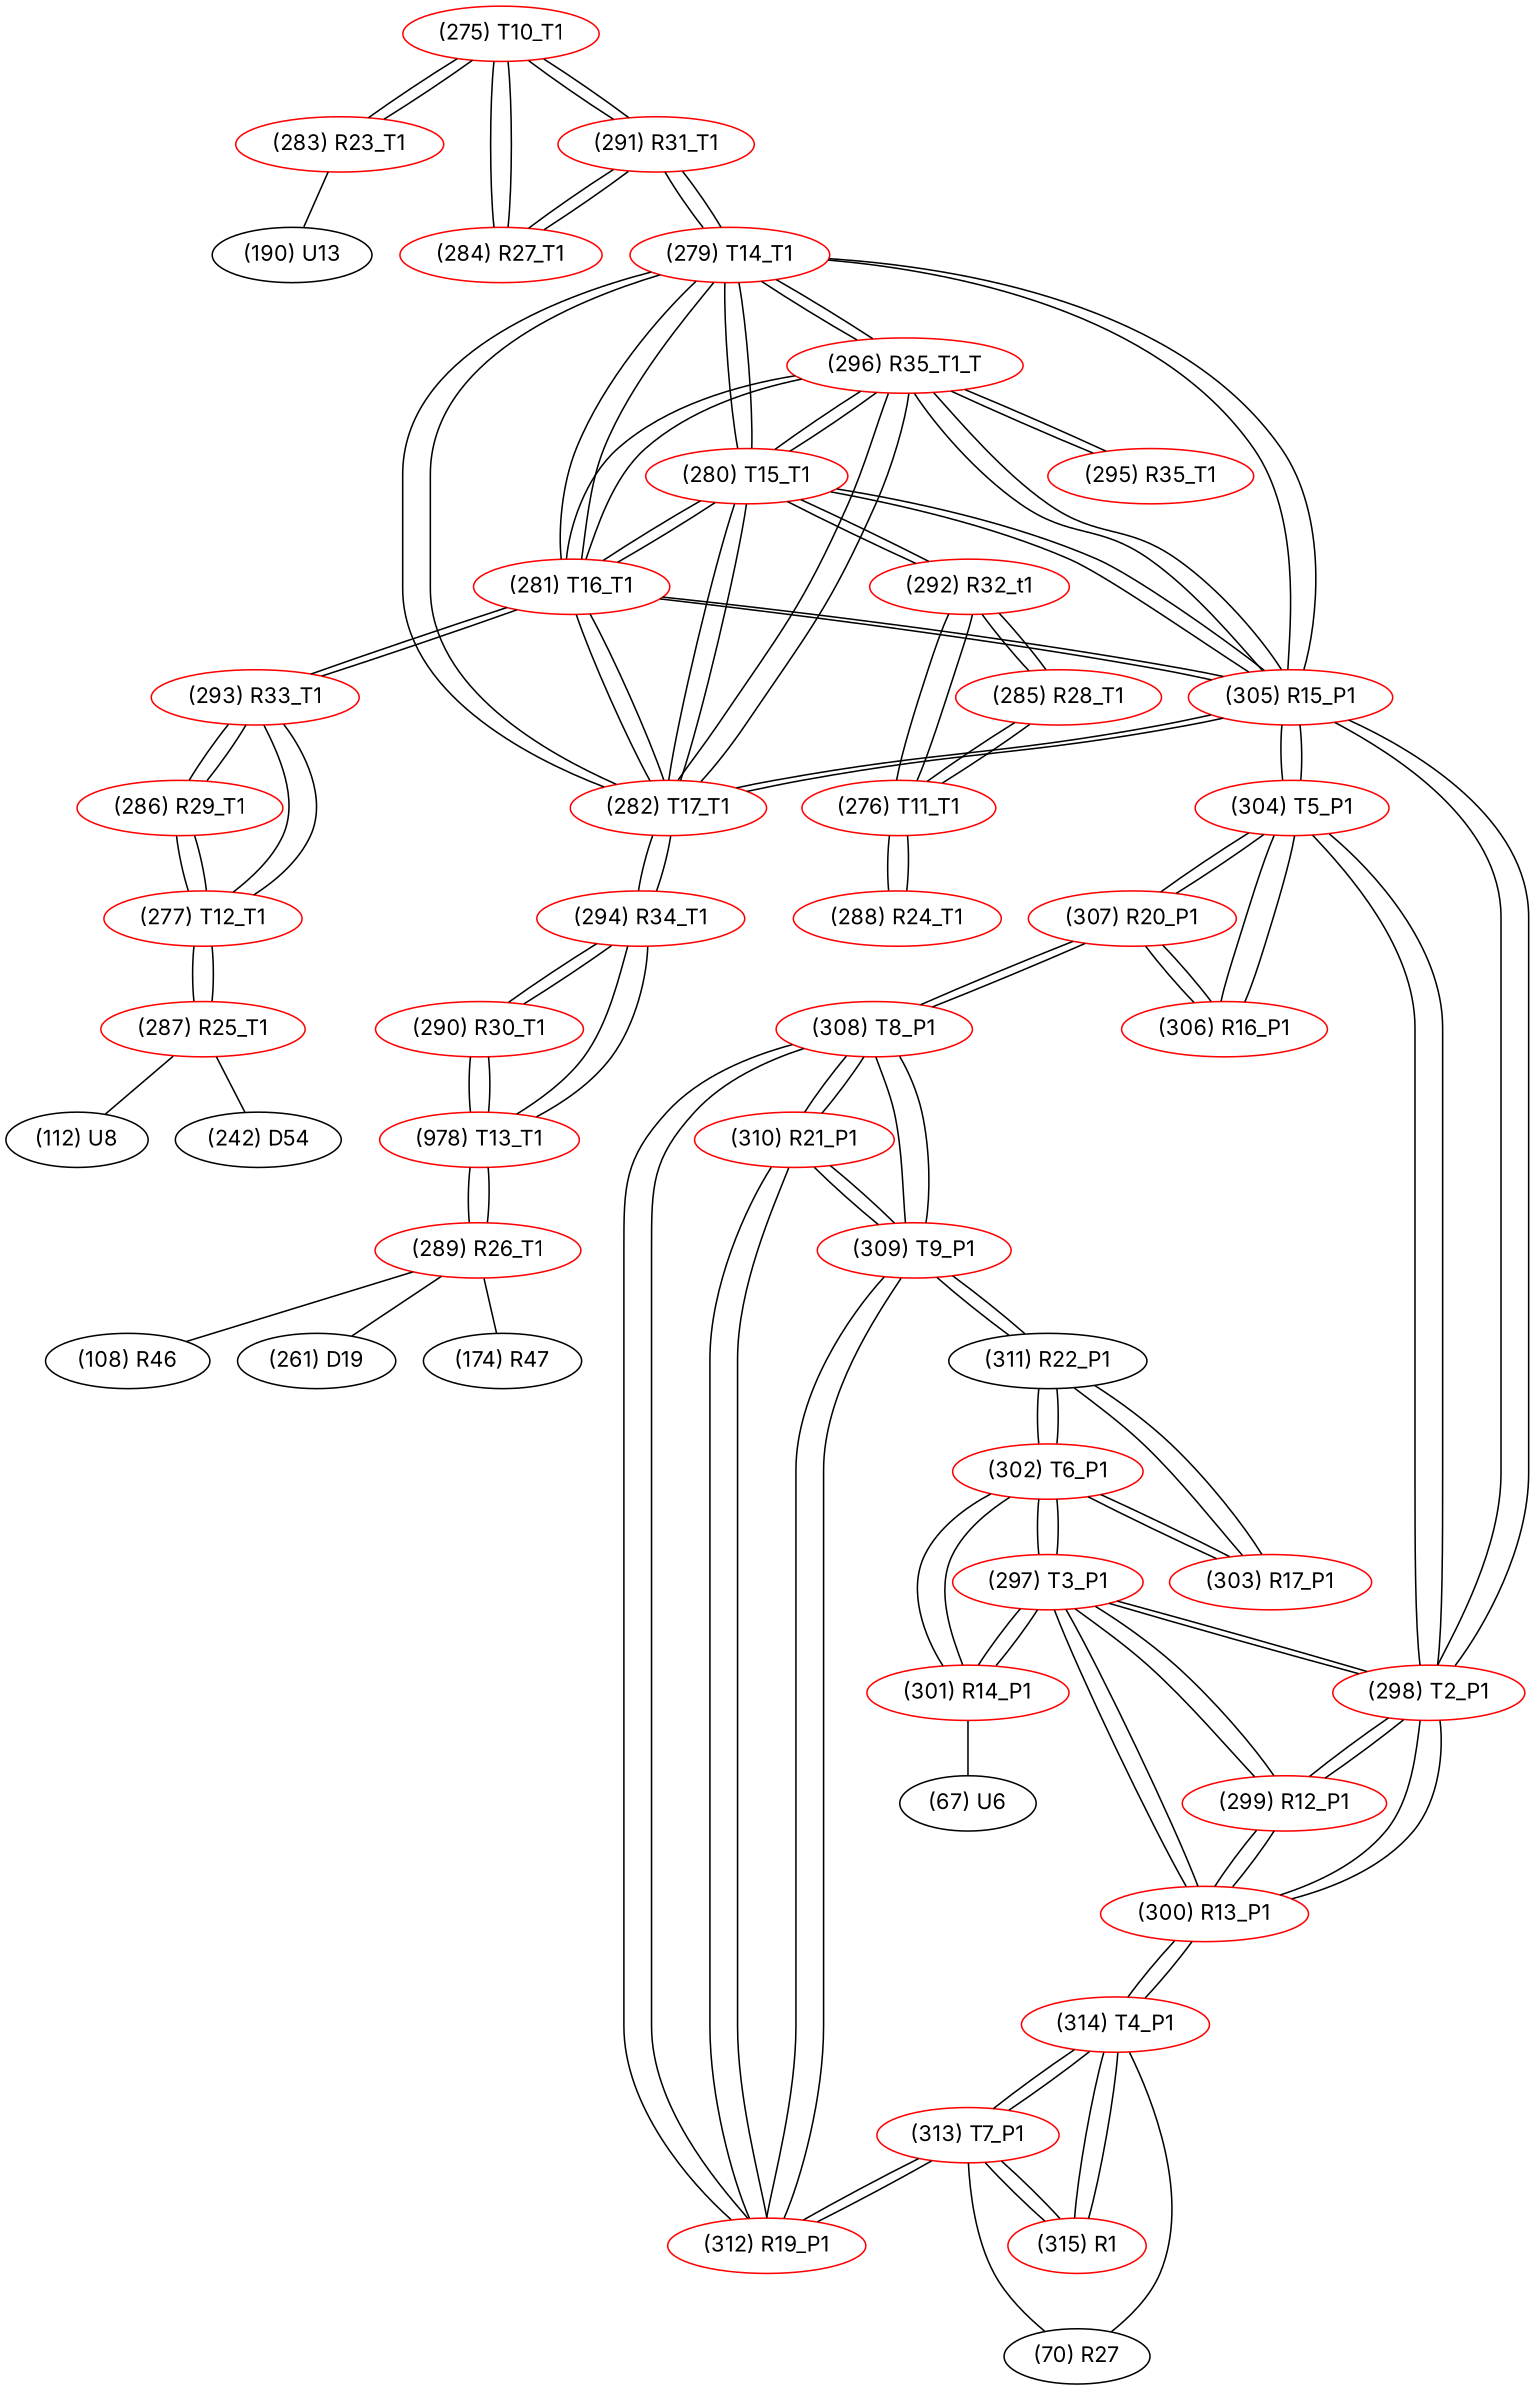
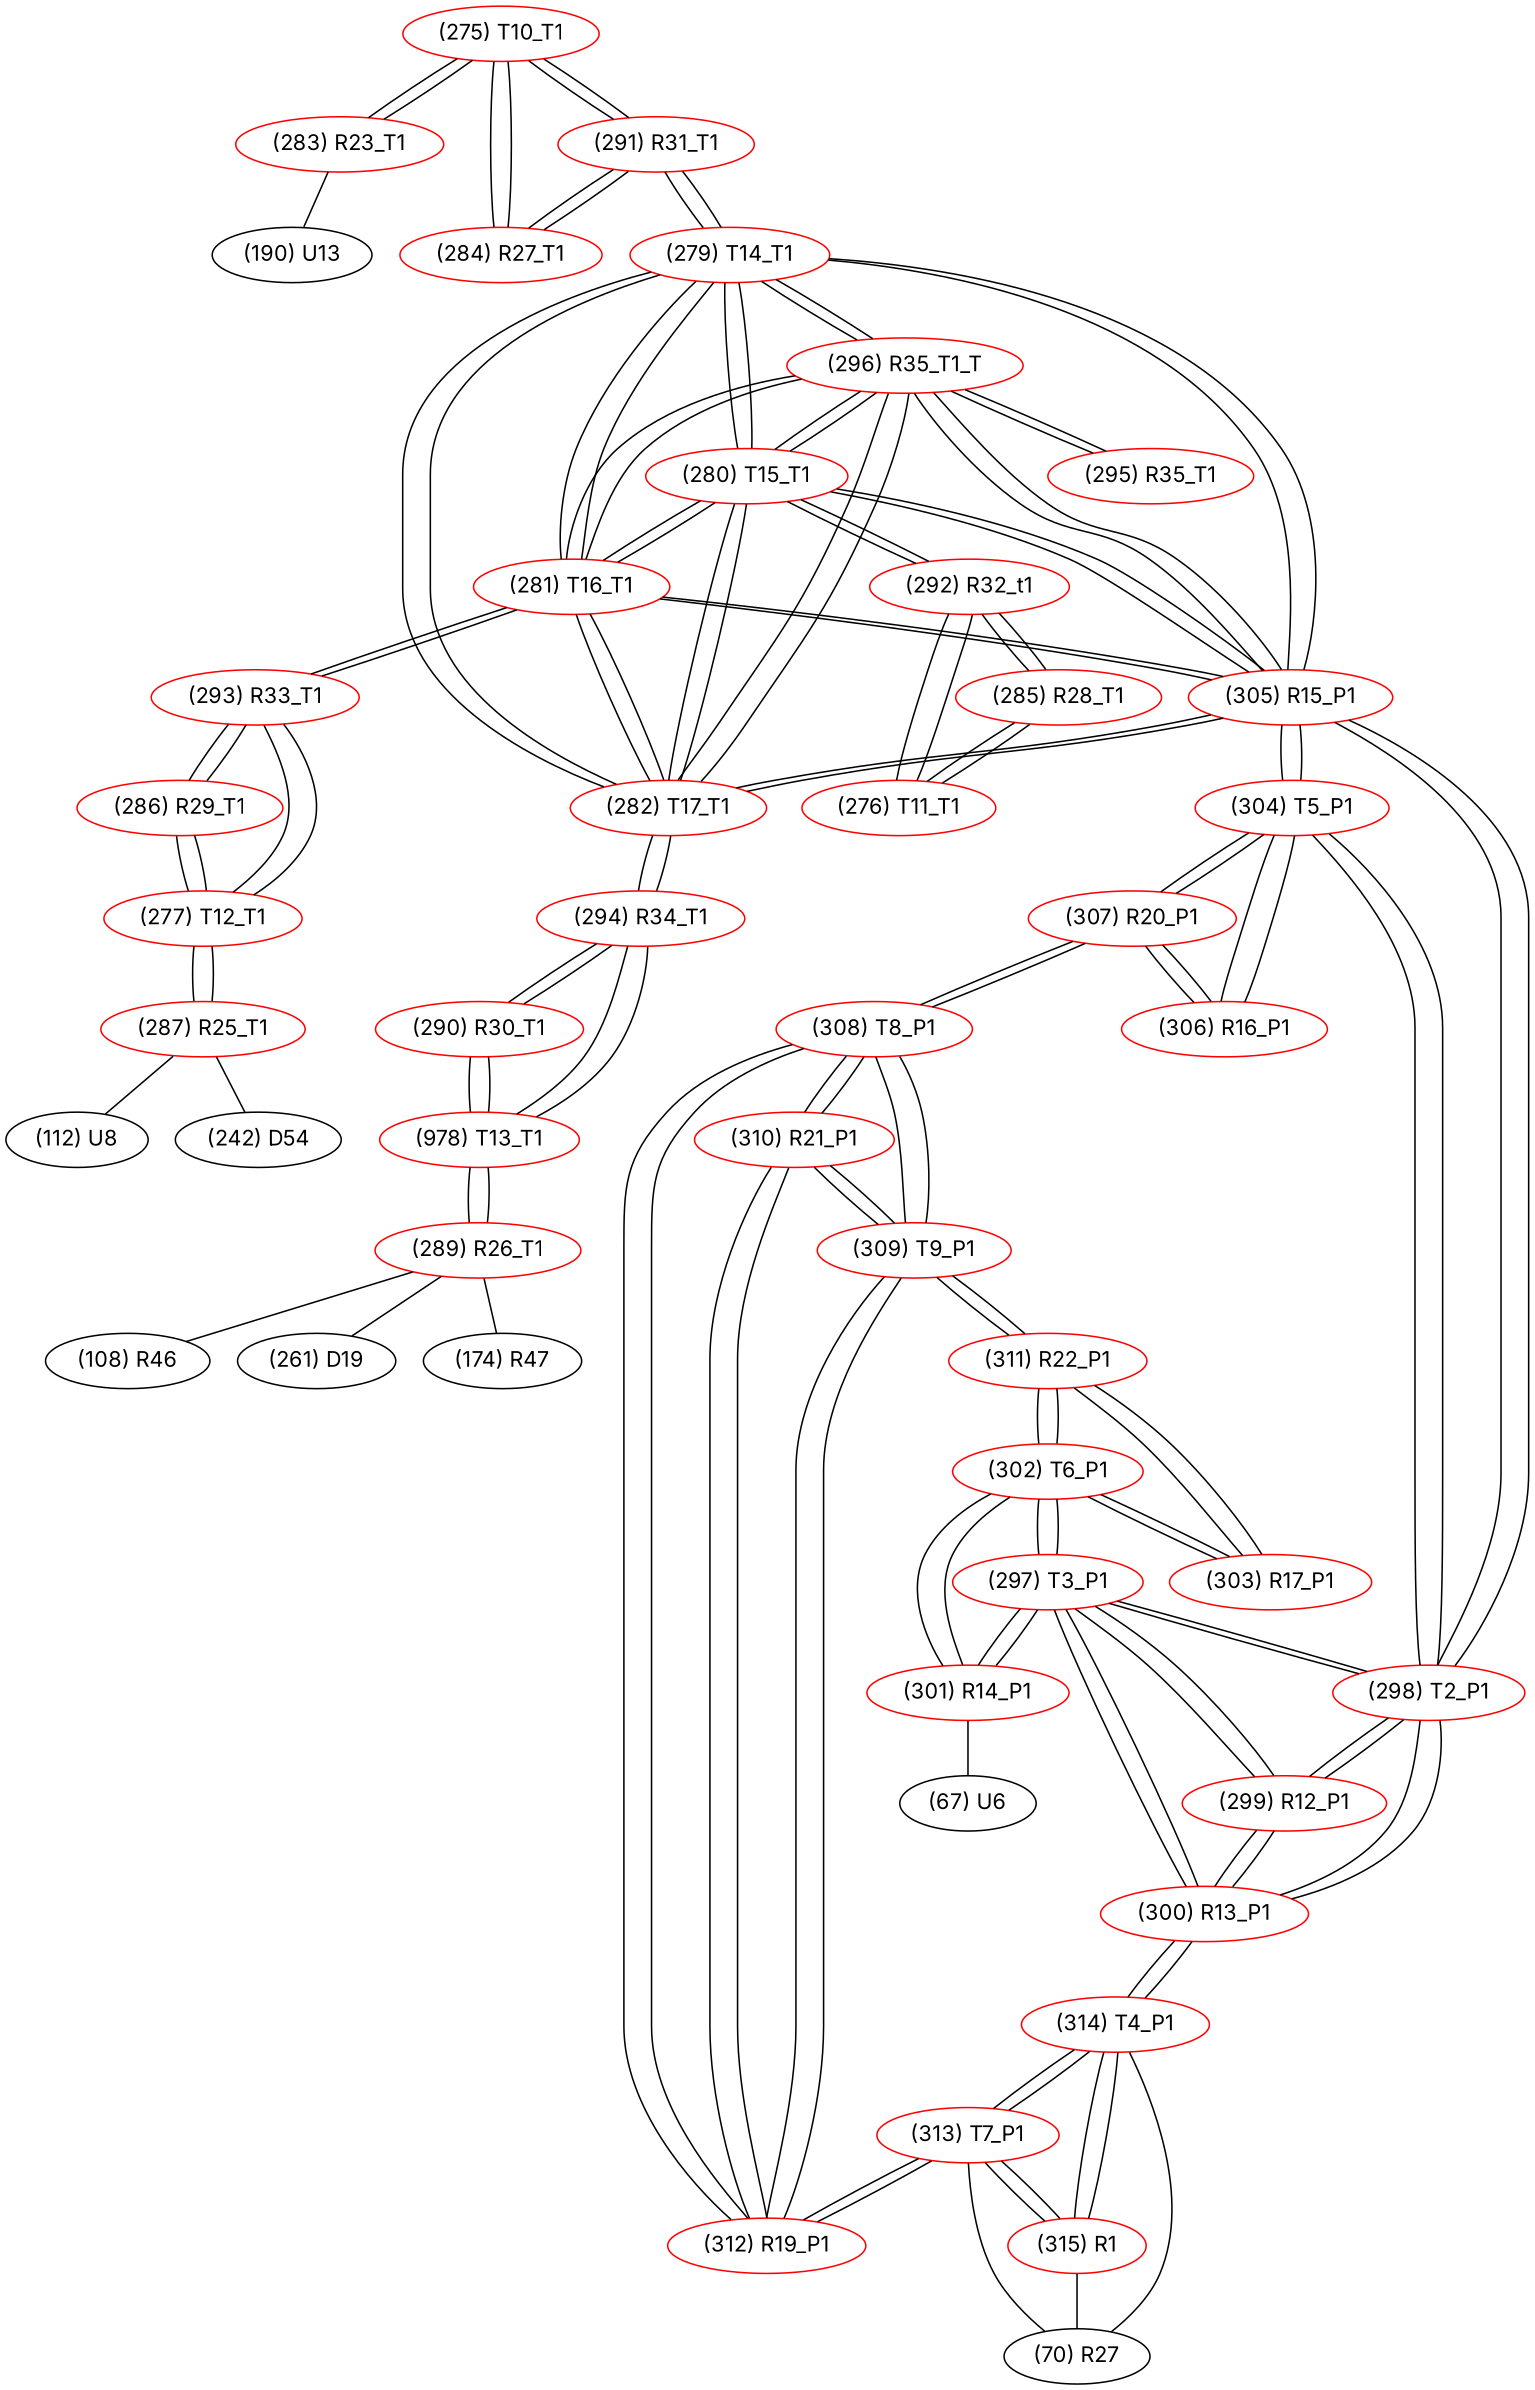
node "(288) R24_T1": removed
node "(311) R22_P1": color black -> red
edge "(315) R1" -- "(70) R27": added
